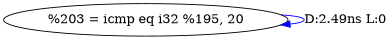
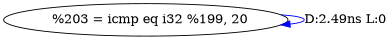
node "%203 = icmp eq i32 %195, 20": label "%203 = icmp eq i32 %195, 20" -> "%203 = icmp eq i32 %199, 20"
